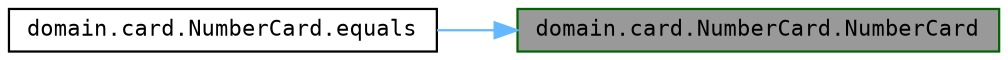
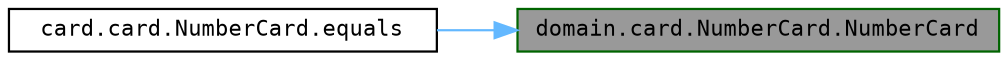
node "domain.card.NumberCard.equals": label "domain.card.NumberCard.equals" -> "card.card.NumberCard.equals"
